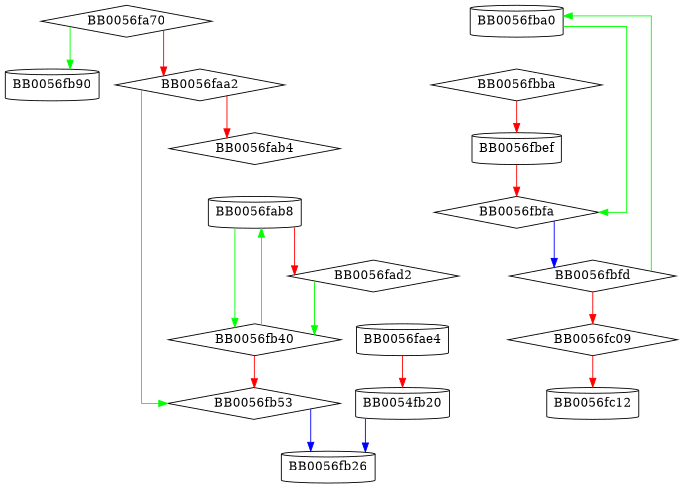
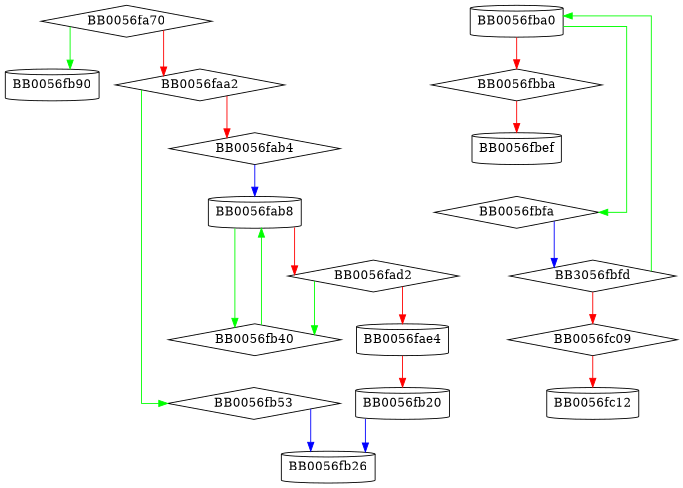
edge "BB0056fba0" -> "BB0056fbba": added
edge "BB0056fab4" -> "BB0056fab8": added
edge "BB0056fbef" -> "BB0056fbfa": removed
node "BB0056fbfd": label "BB0056fbfd" -> "BB3056fbfd"
edge "BB0056fad2" -> "BB0056fae4": added
edge "BB0056fb40" -> "BB0056fb53": removed
node "BB0054fb20": label "BB0054fb20" -> "BB0056fb20"
